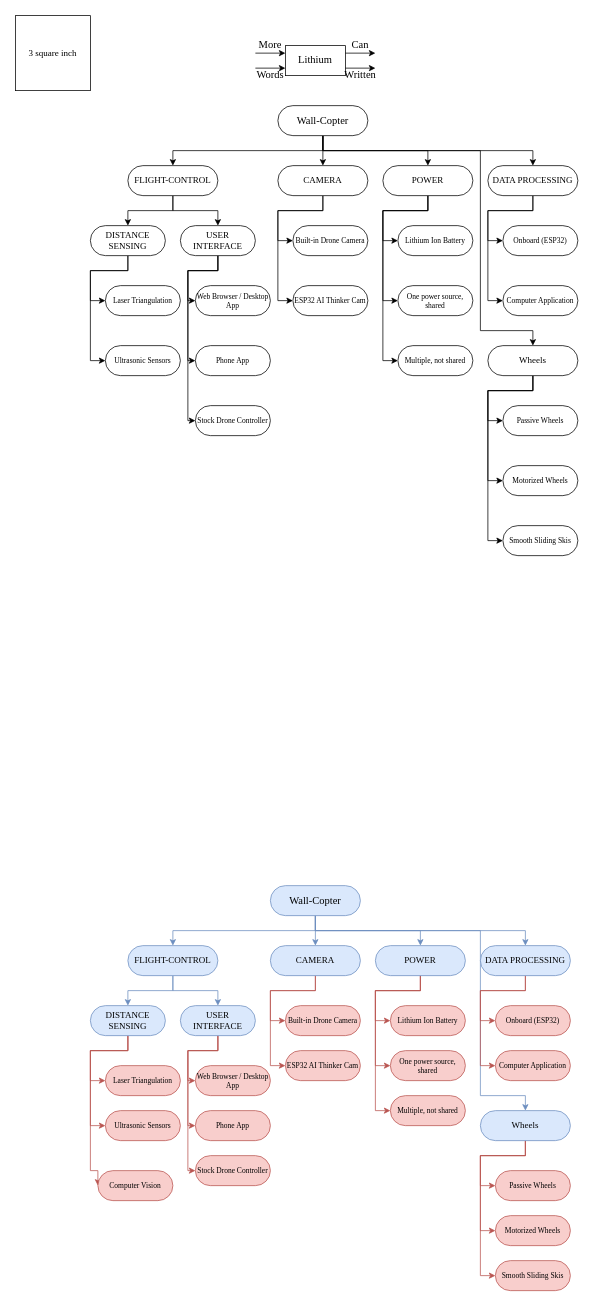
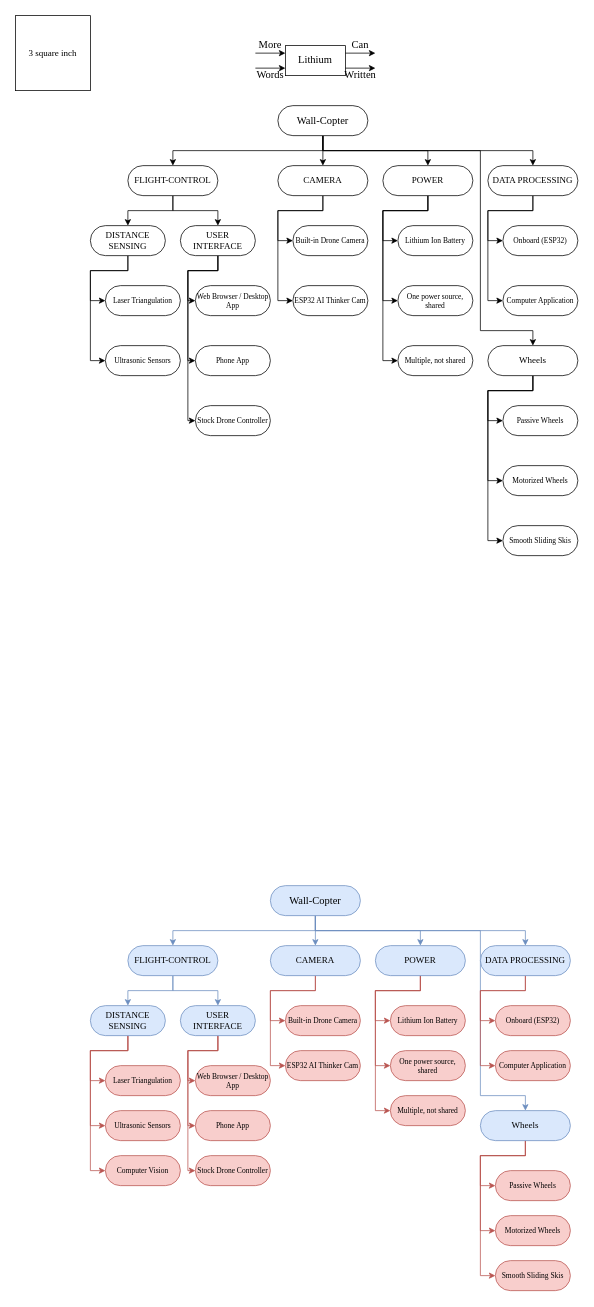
node "Computer Vision": moved (135, 1185) -> (143, 1170)
